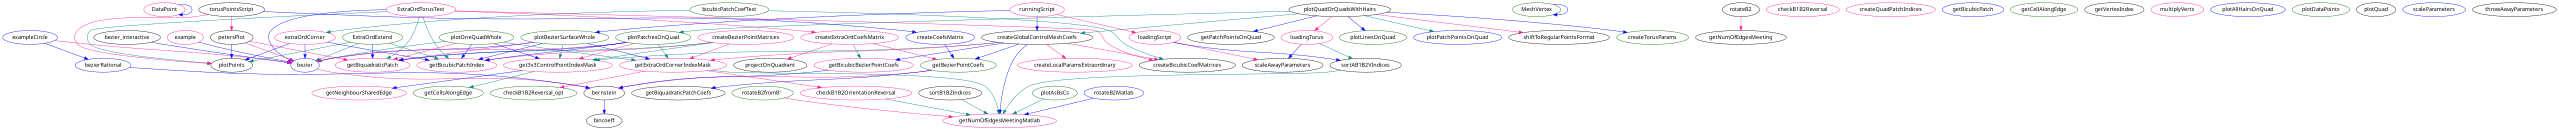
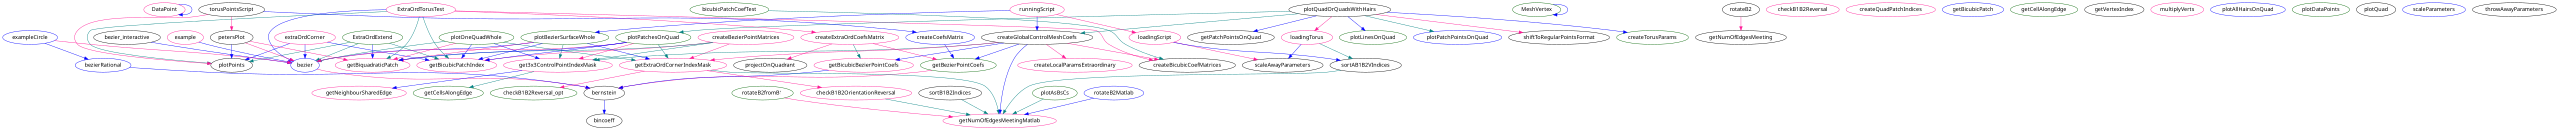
edge "bicubicPatchCoefTest" -> "extraOrdCorner": removed
node "getBiquadraticPatchCoefs": removed
